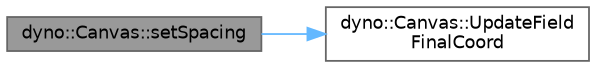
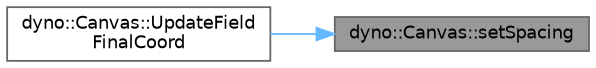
edge "dyno::Canvas::setSpacing" -> "dyno::Canvas::UpdateField FinalCoord": reversed
